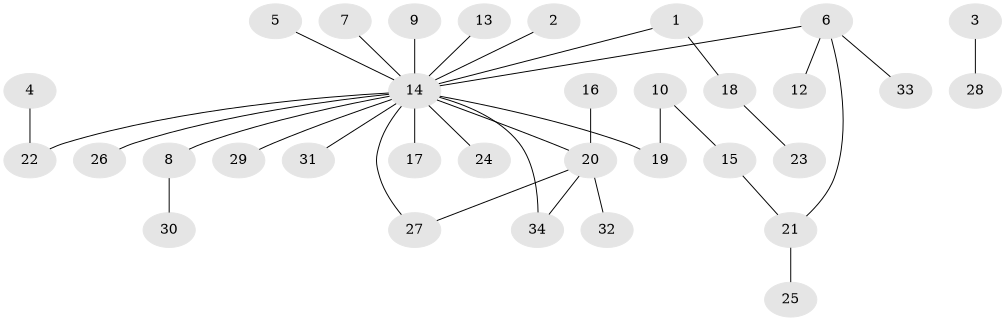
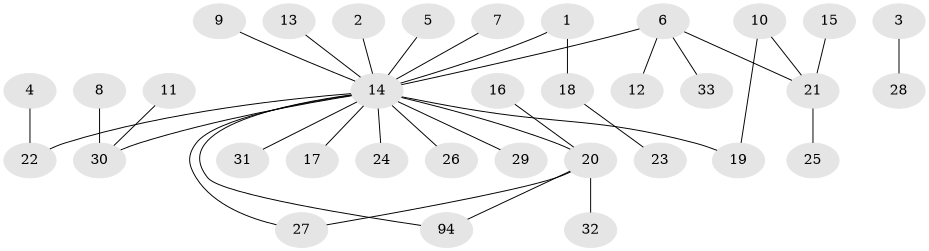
node "11": added
edge "14" -- "8": now "14" -- "30"
edge "10" -- "15": now "10" -- "21"
node "34": label "34" -> "94"
